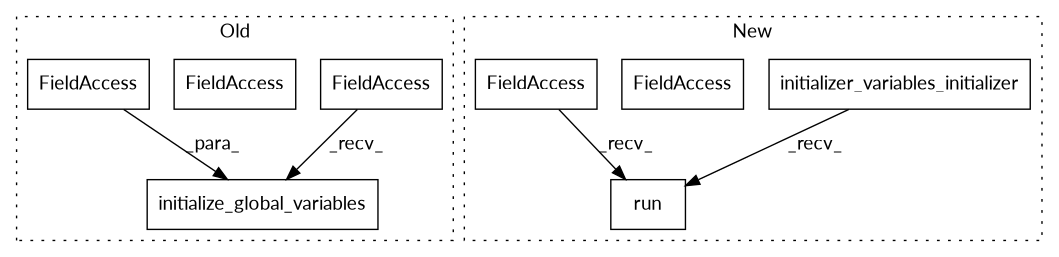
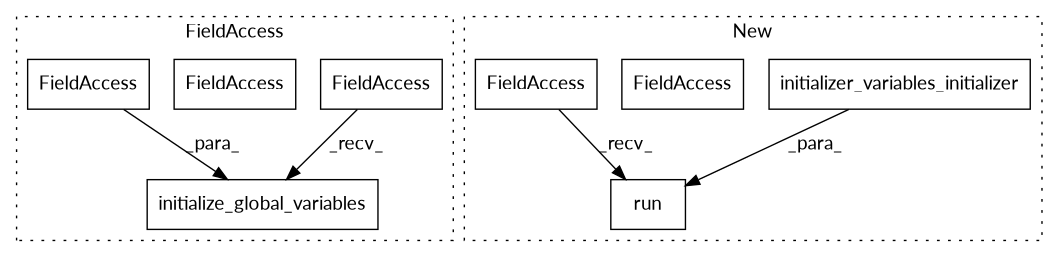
cluster "Old": label "Old" -> "FieldAccess"
edge "initializer_variables_initializer" -> "run": label "_recv_" -> "_para_"
